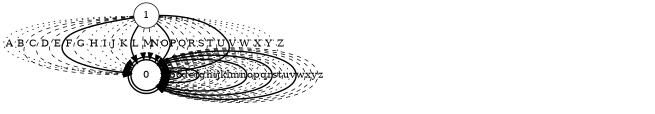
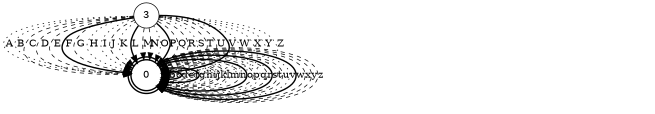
node "1": label "1" -> "3"
